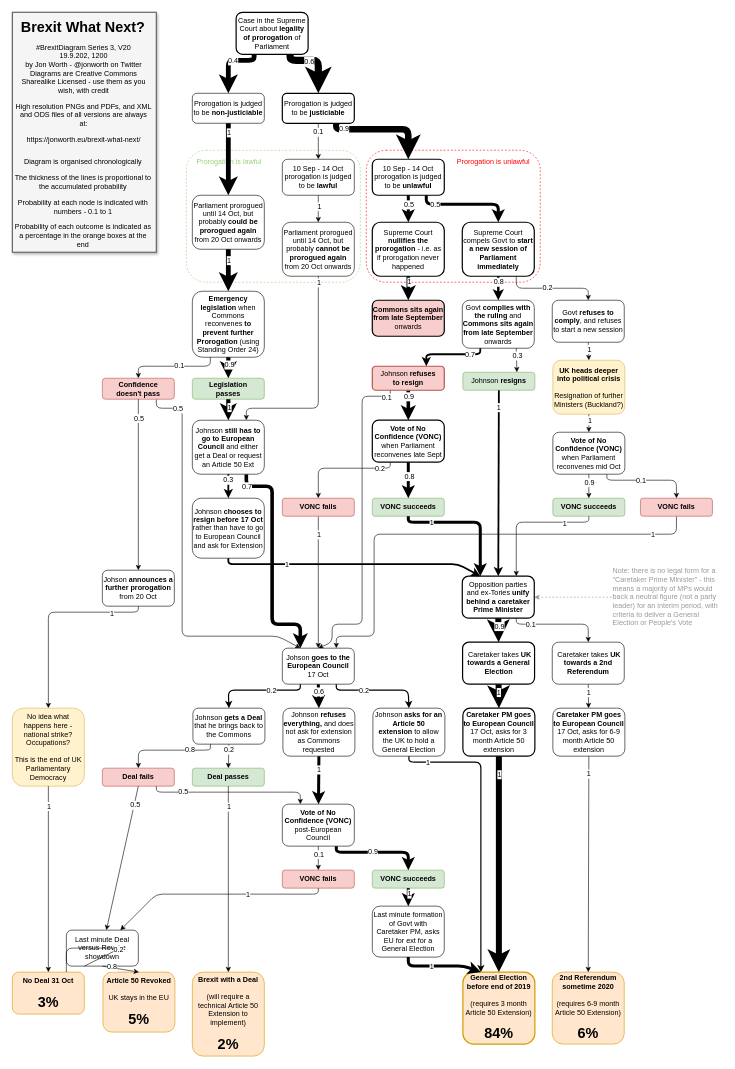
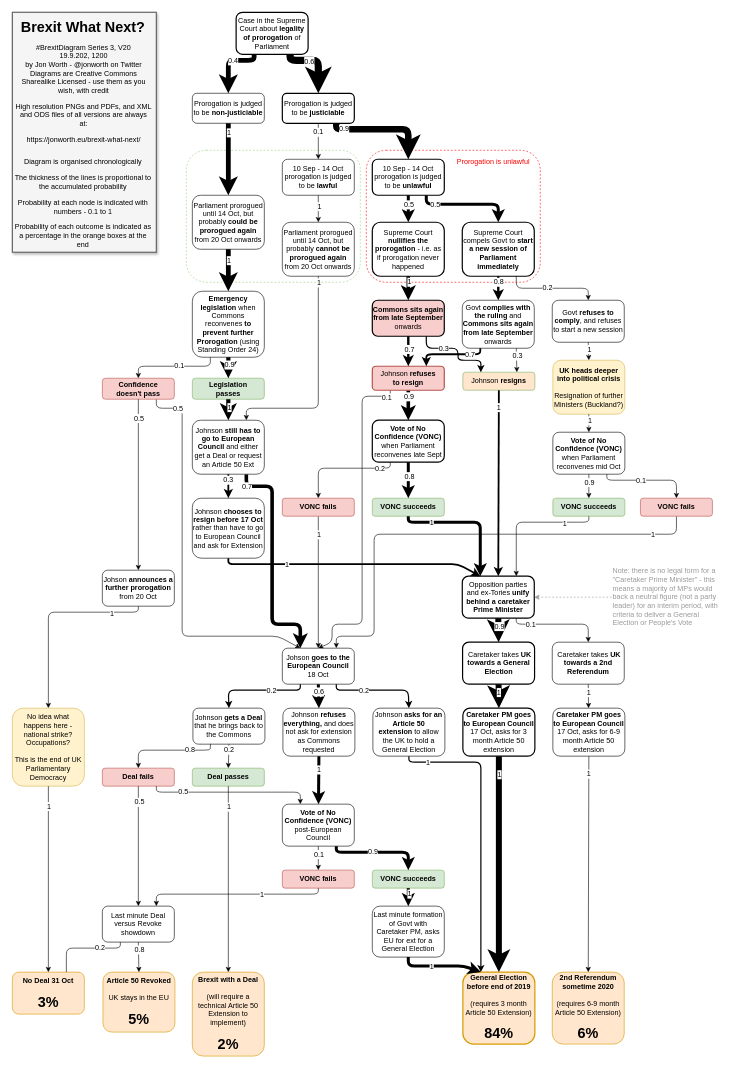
node "Prorogation is lawful": removed
edge "Commons sits again from late September onwards" -> "Johnson refuses to resign": added, label "0.7"
edge "Commons sits again from late September onwards" -> "Johnson resigns": added, label "0.3"
node "Johnson resigns": fillcolor #d5e8d4 -> #ffe6cc
node "Johson goes to the European Council 17 Oct": label "Johson goes to the European Council 17 Oct" -> "Johson goes to the European Council 18 Oct"
node "Last minute Deal versus Revoke showdown": moved (102, 948) -> (138, 924)
